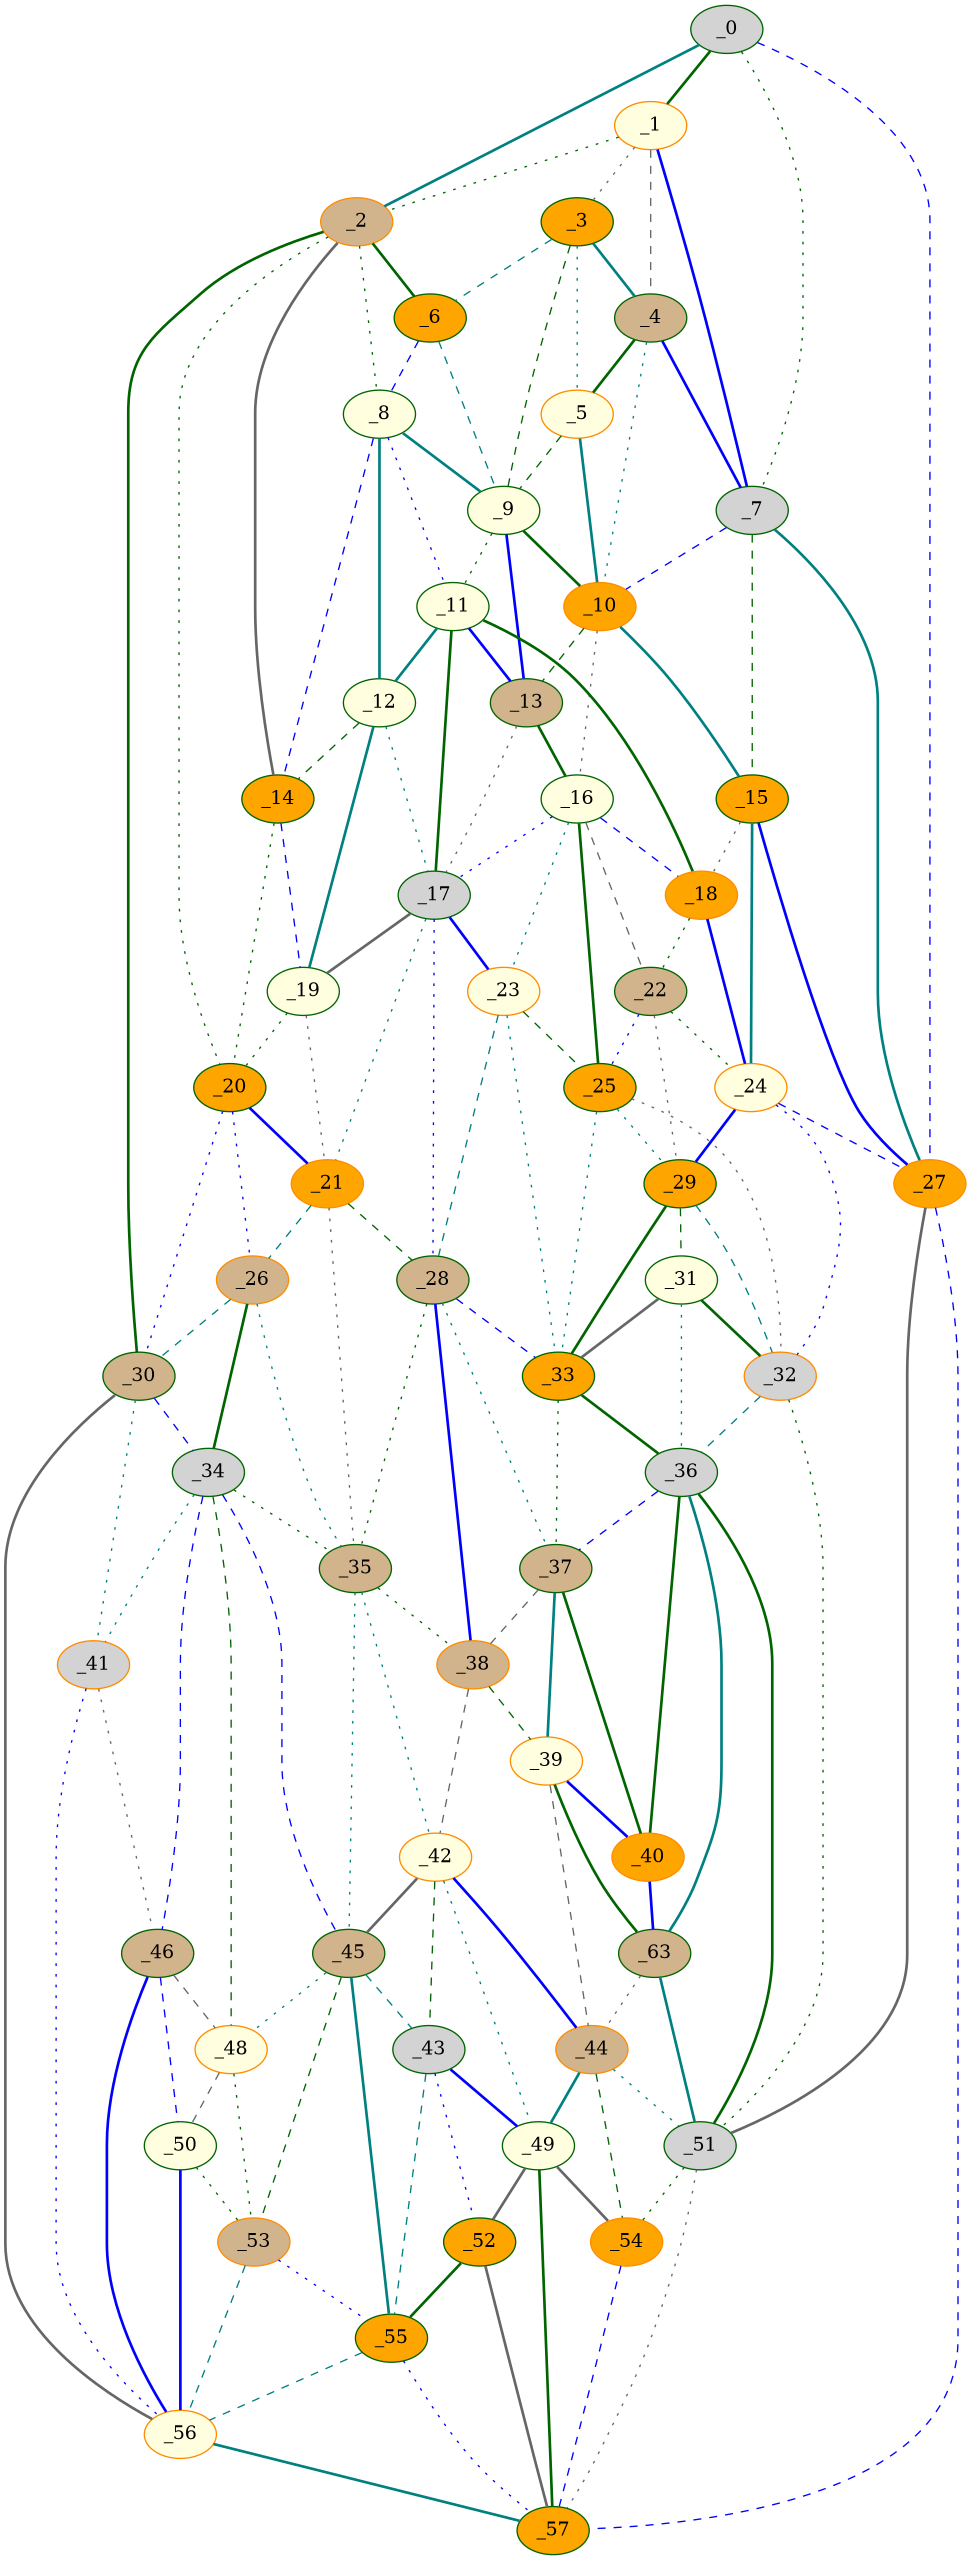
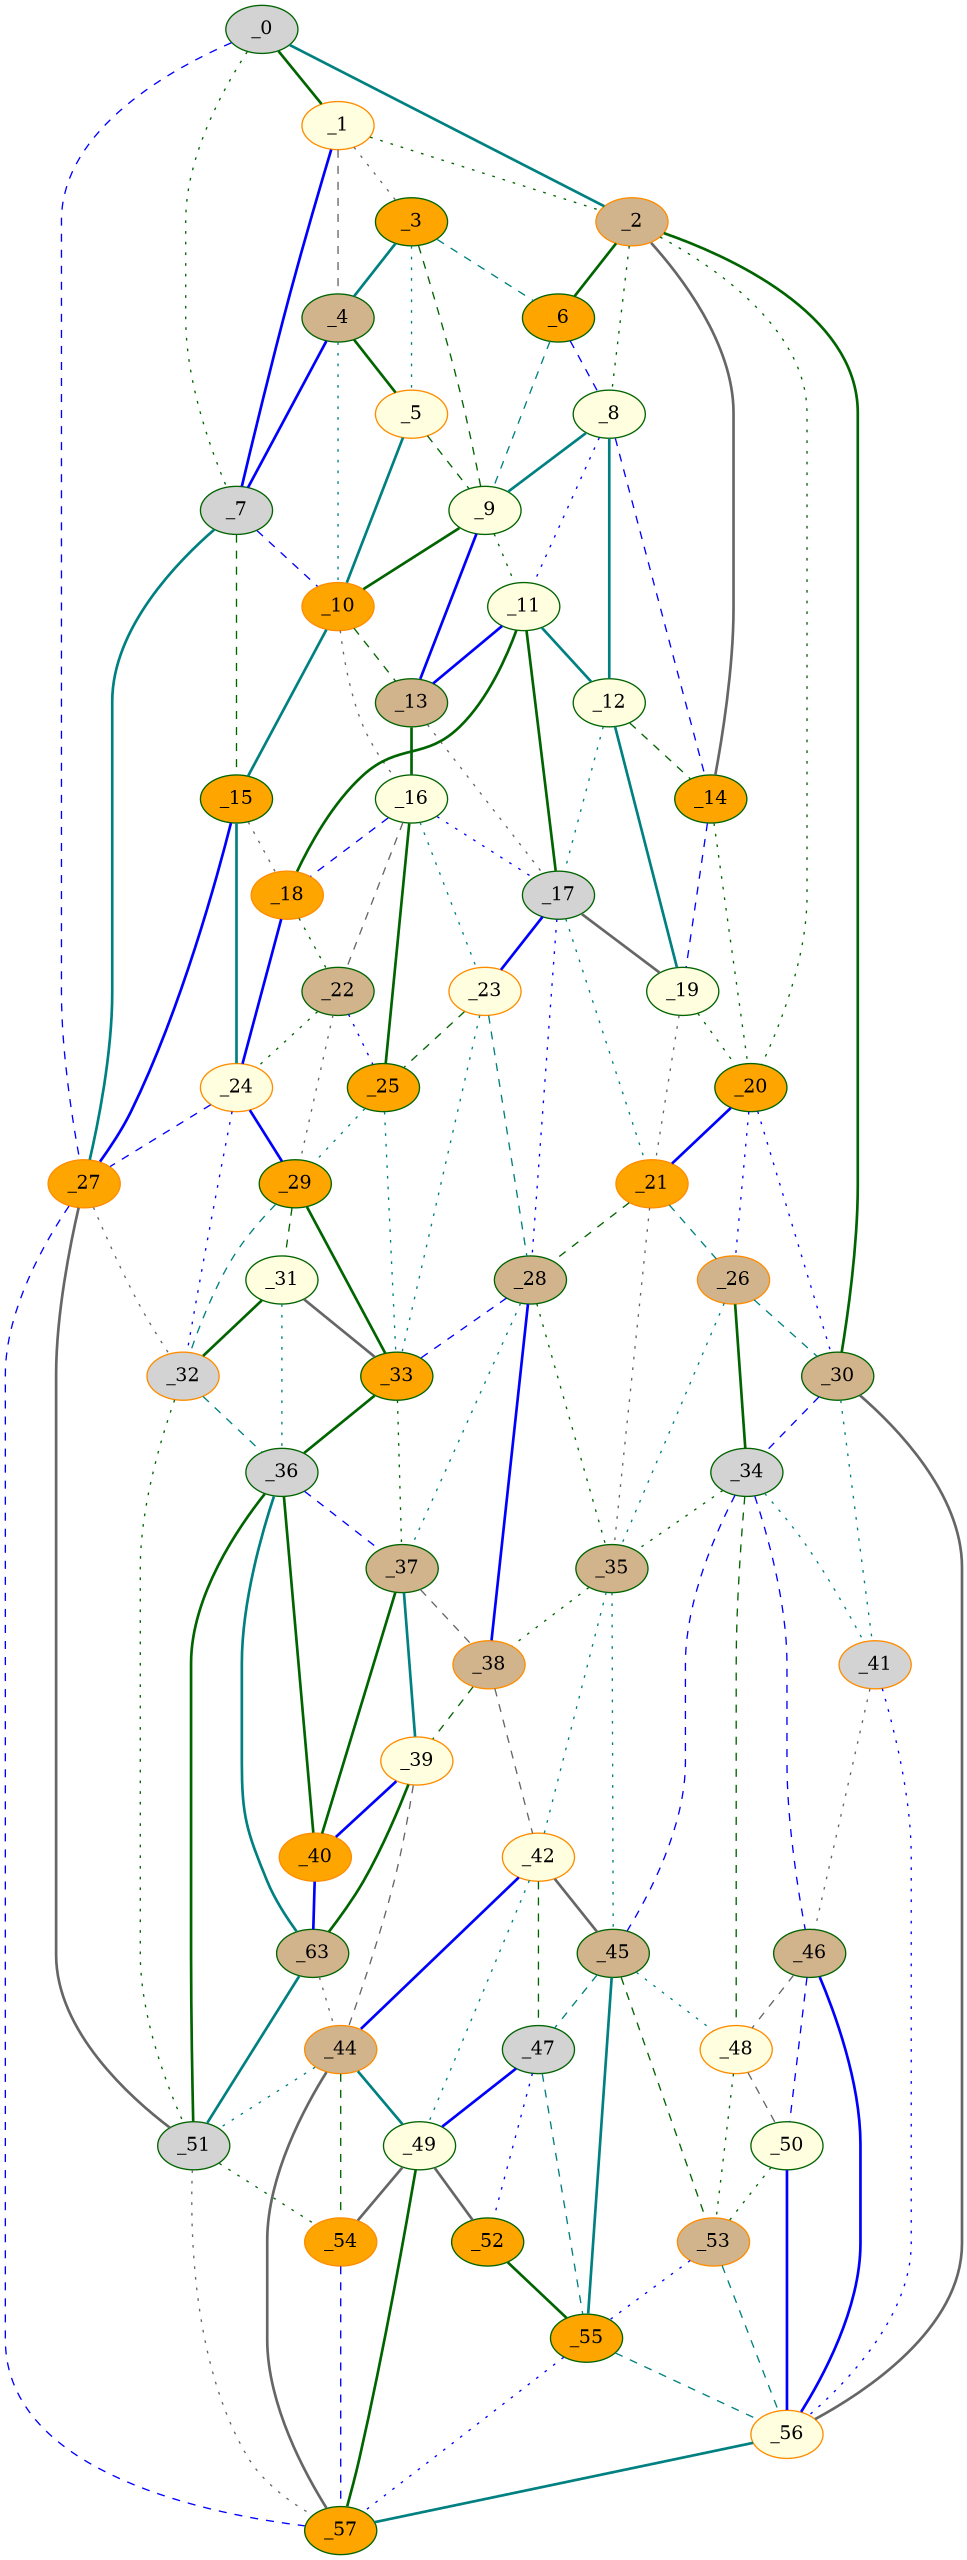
edge "_25" -- "_32": now "_27" -- "_32"
node "_43": label "_43" -> "_47"
edge "_52" -- "_57": now "_44" -- "_57"
